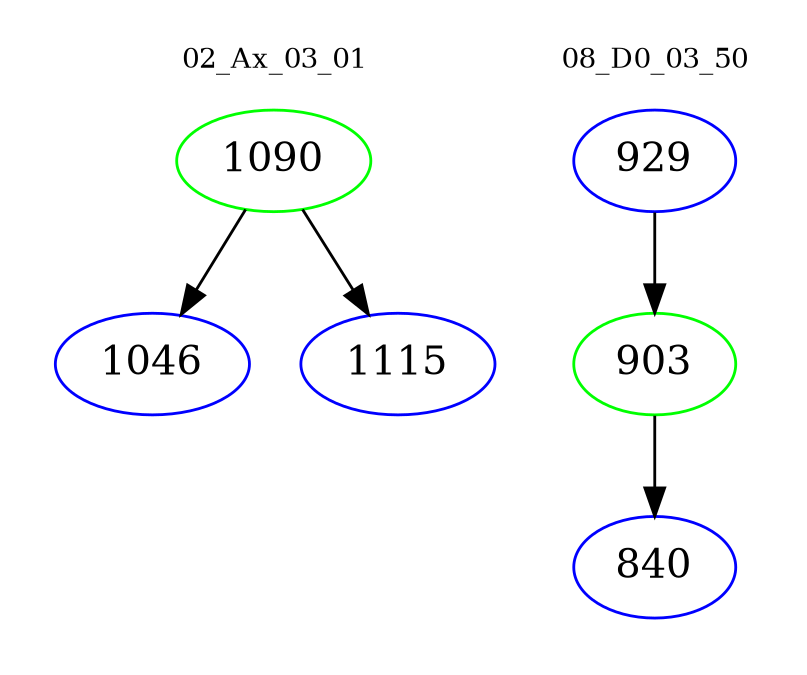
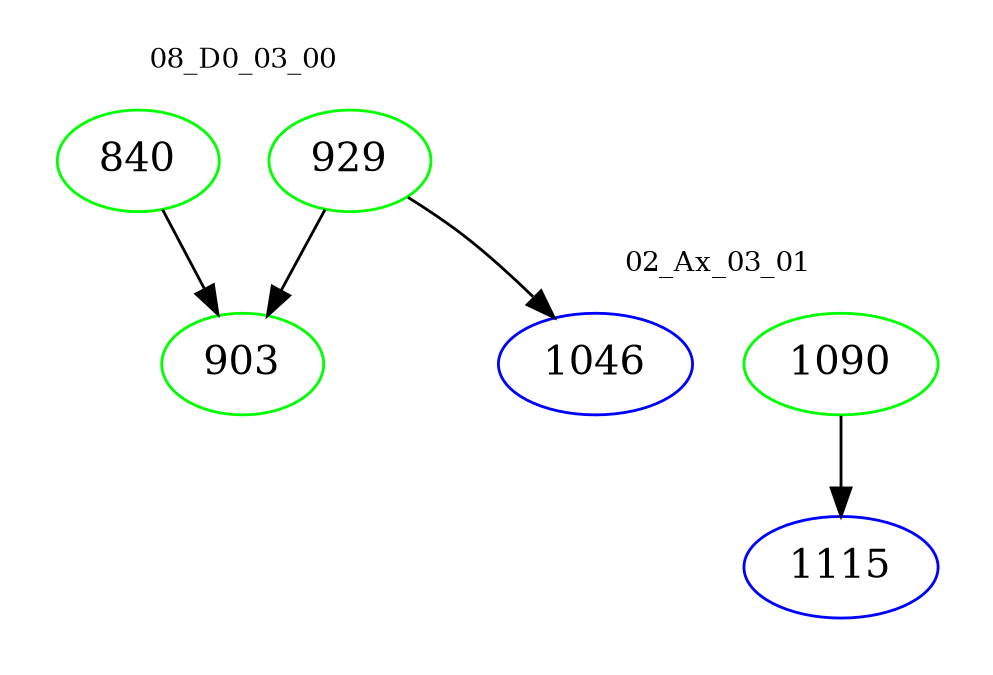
cluster "08_D0_03_50": label "08_D0_03_50" -> "08_D0_03_00"
node "929": color blue -> green
edge "1090" -> "1046": now "929" -> "1046"
edge "903" -> "840": reversed
node "840": color blue -> green
